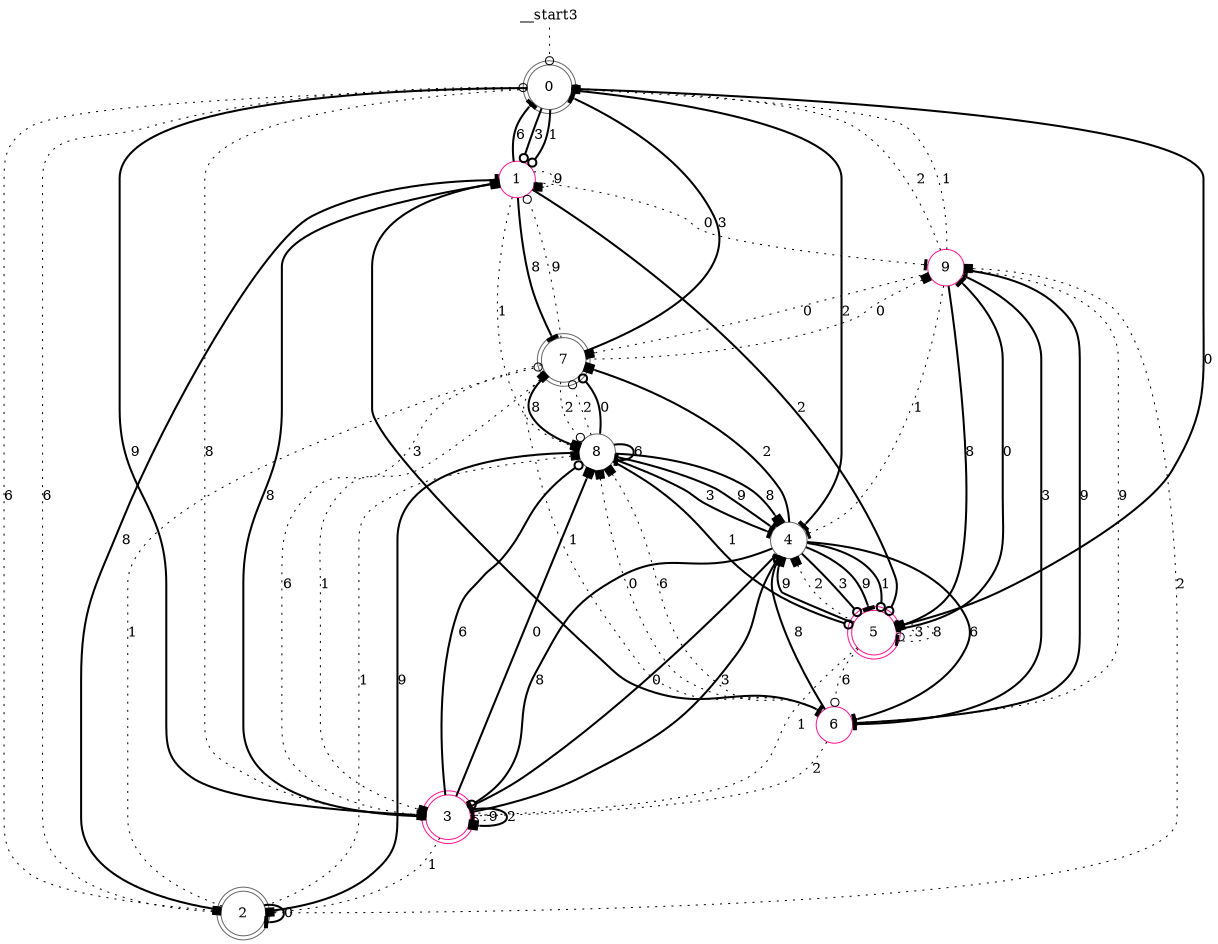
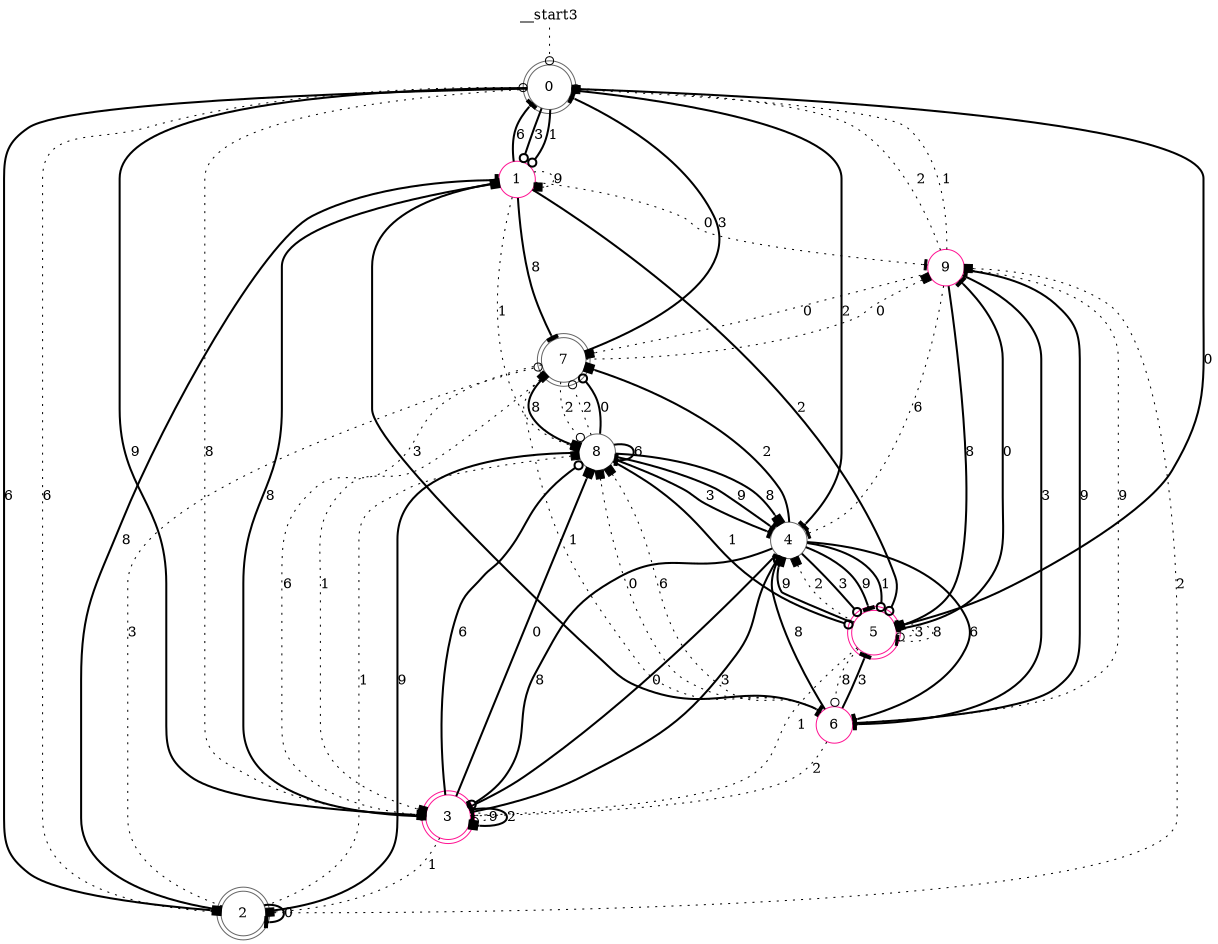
edge "7" -> "1": removed, label "9"
edge "0" -> "2": style dotted -> bold
edge "9" -> "4": label "1" -> "6"
edge "2" -> "7": label "1" -> "3"
edge "5" -> "6": label "6" -> "8"
edge "6" -> "5": added, label "3"
